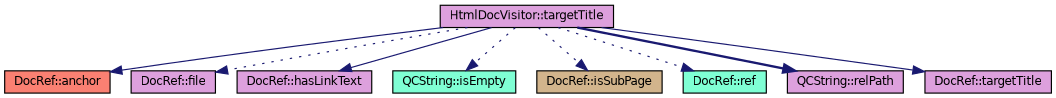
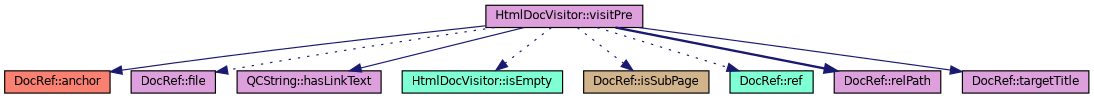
node "HtmlDocVisitor::targetTitle": label "HtmlDocVisitor::targetTitle" -> "HtmlDocVisitor::visitPre"
node "DocRef::hasLinkText": label "DocRef::hasLinkText" -> "QCString::hasLinkText"
node "QCString::isEmpty": label "QCString::isEmpty" -> "HtmlDocVisitor::isEmpty"
node "QCString::relPath": label "QCString::relPath" -> "DocRef::relPath"
